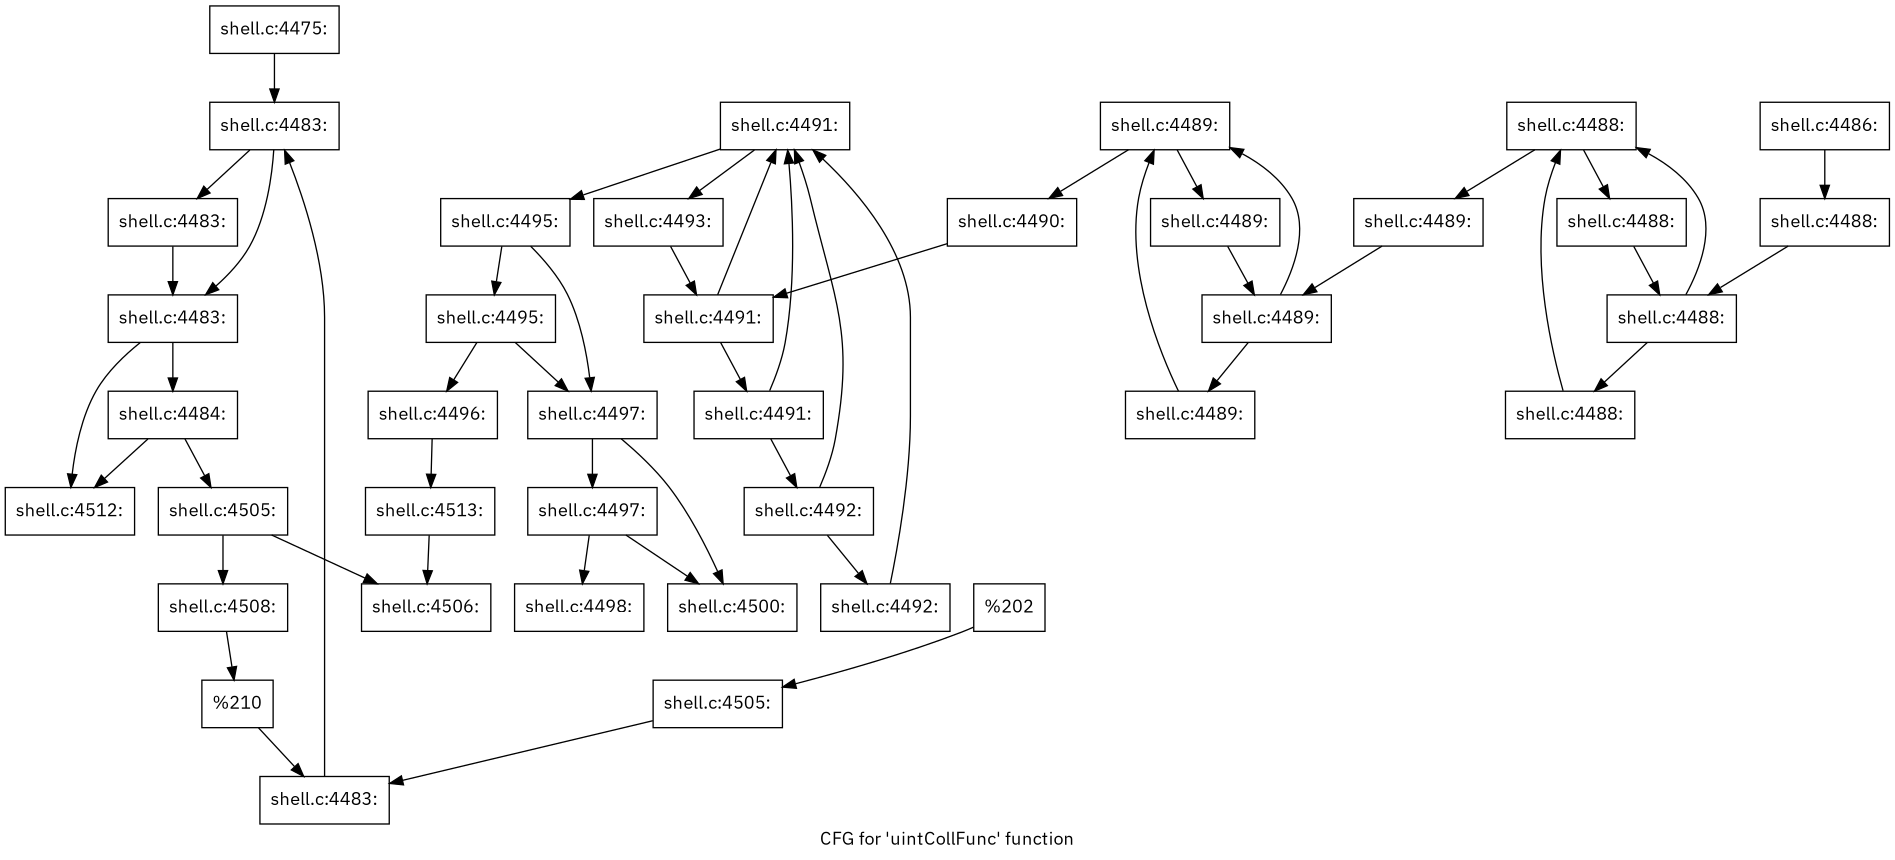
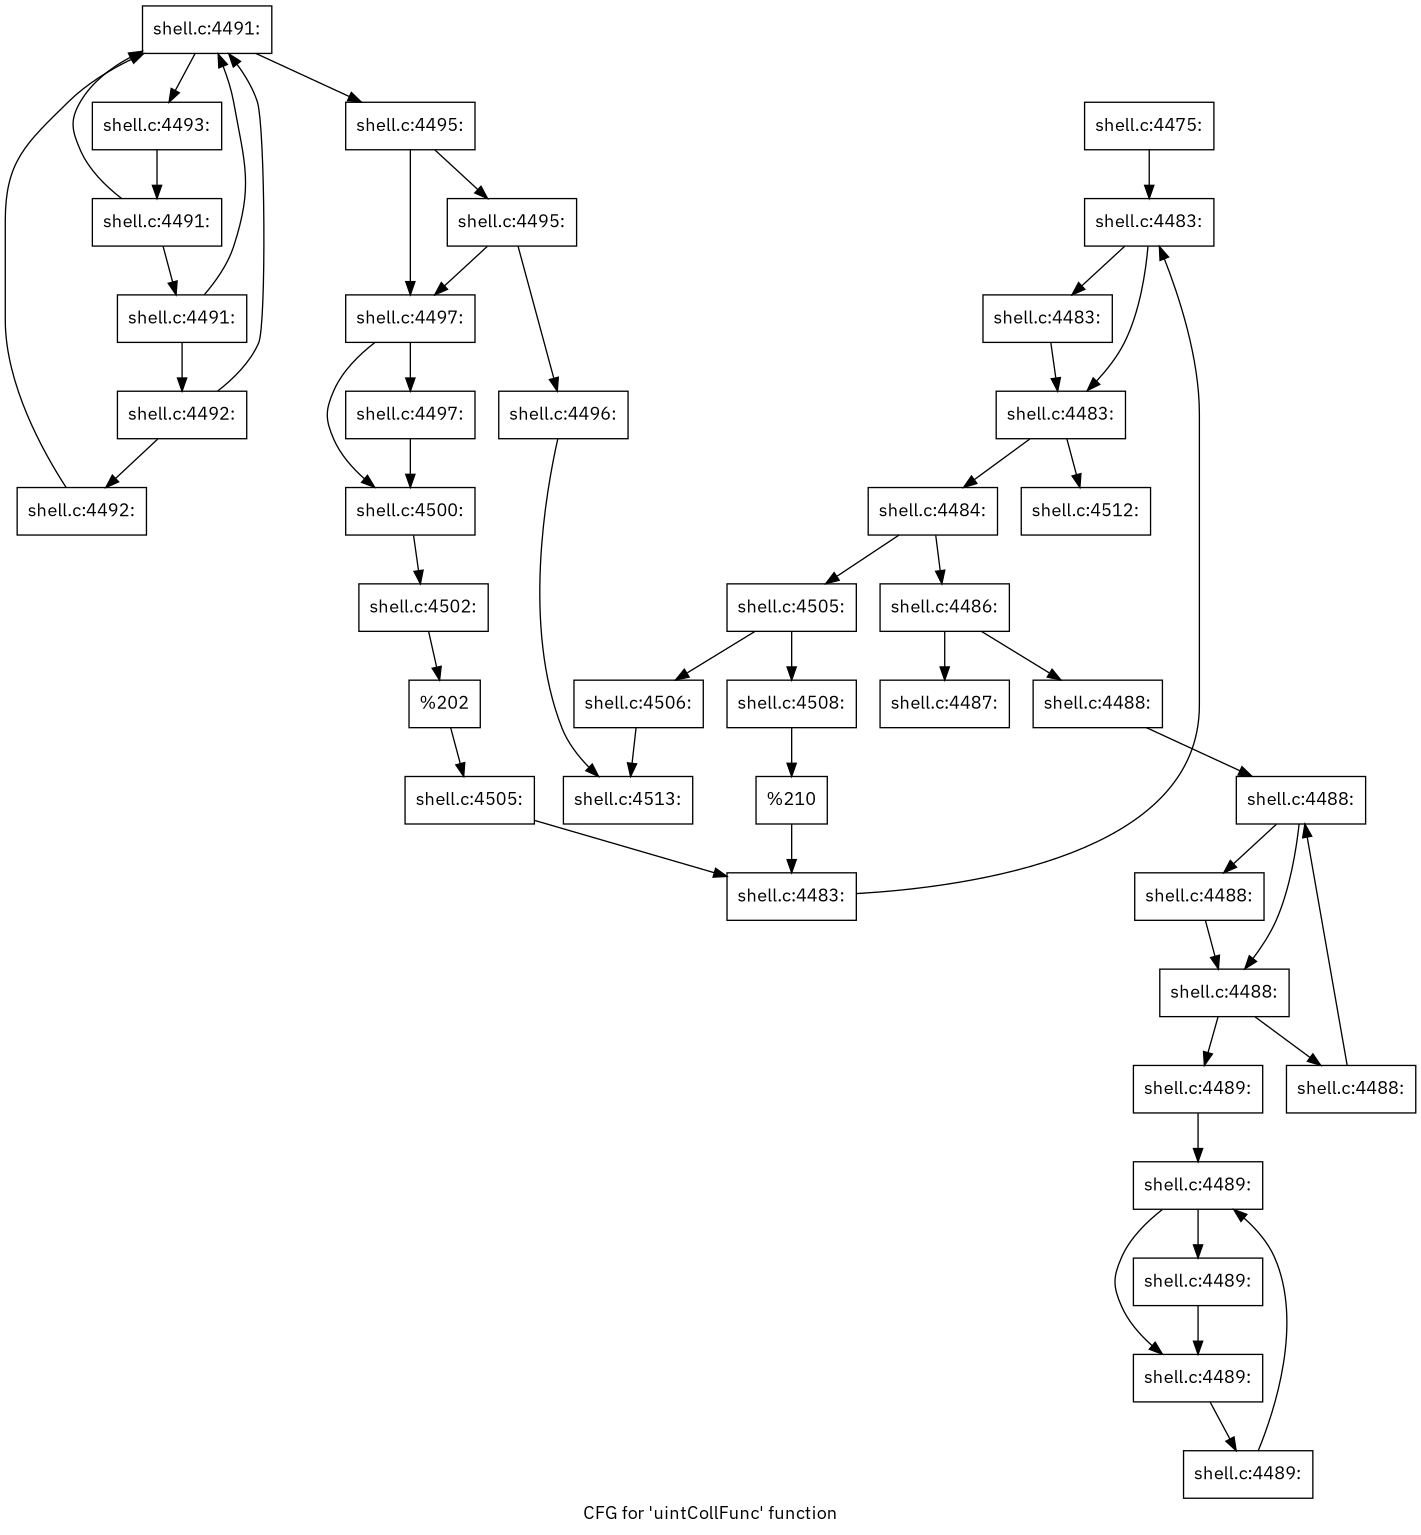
node "shell.c:4490:": removed
edge "shell.c:4484:" -> "shell.c:4512:": now "shell.c:4484:" -> "shell.c:4486:"
edge "shell.c:4513:" -> "shell.c:4506:": reversed
node "shell.c:4502:": added
node "shell.c:4498:": removed
node "shell.c:4487:": added
